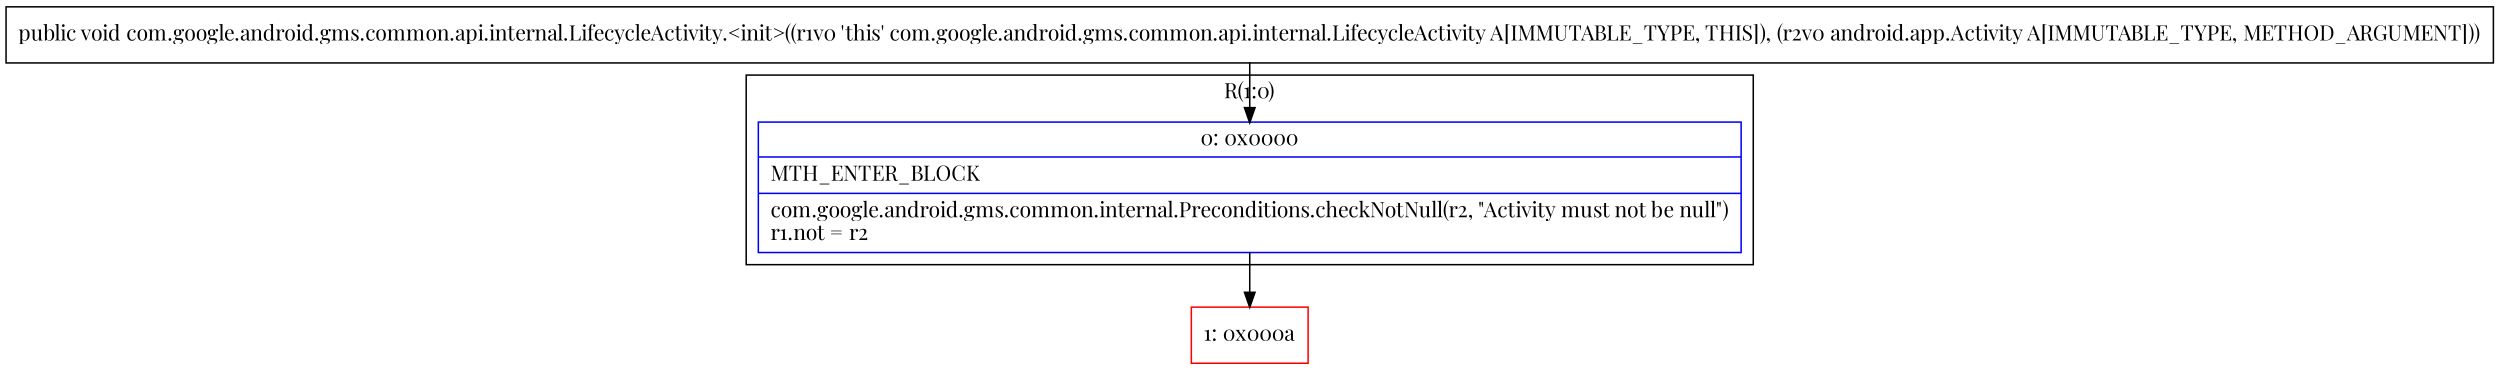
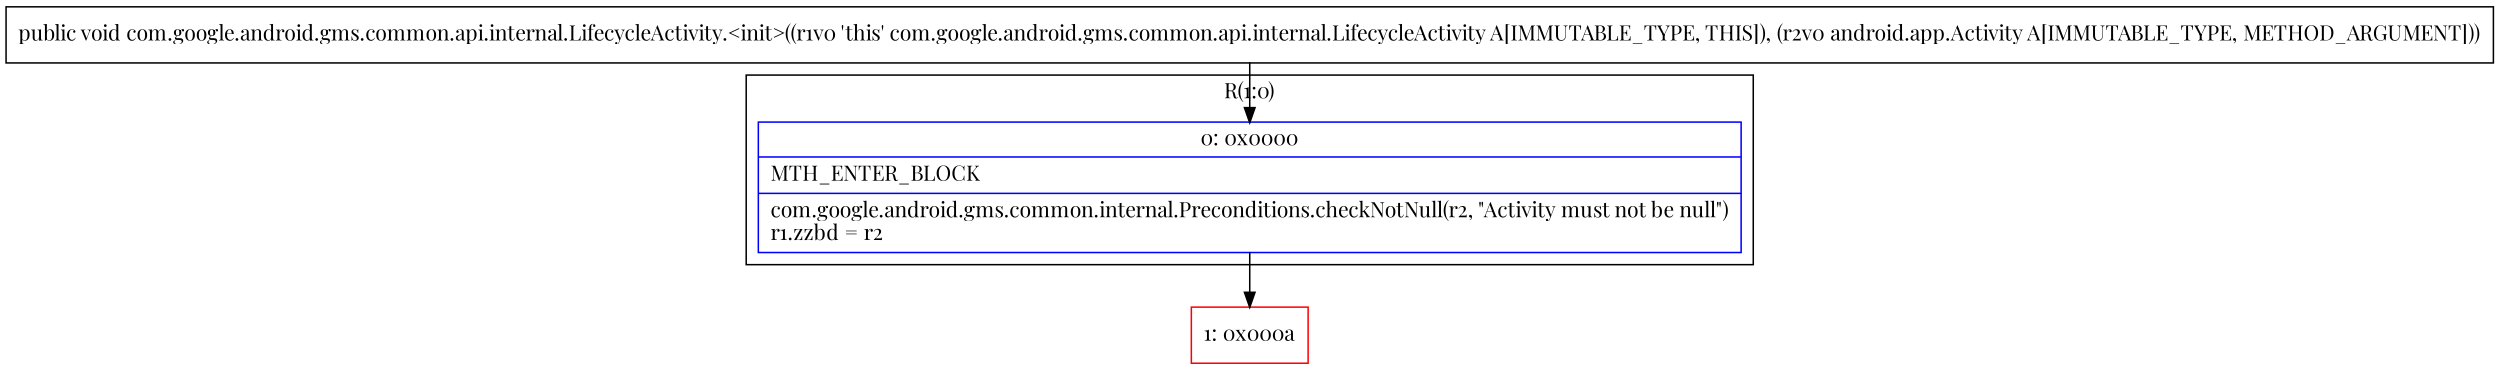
node "0: 0x0000": text "r1.not = r2" -> "r1.zzbd = r2"
